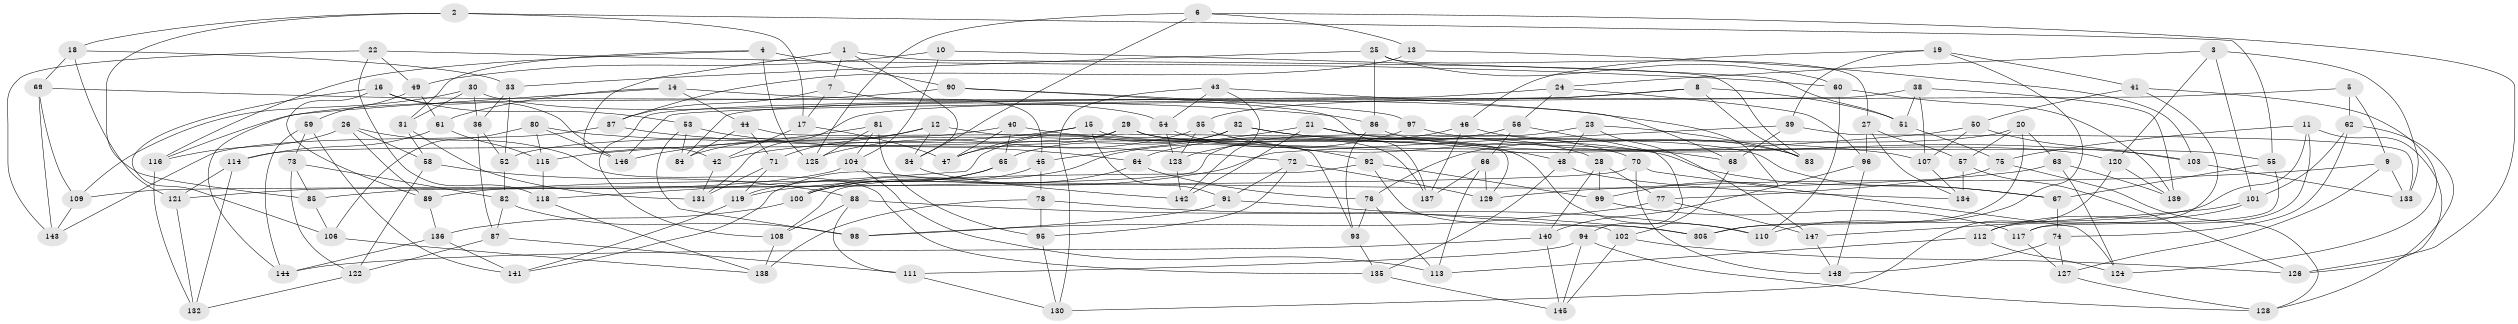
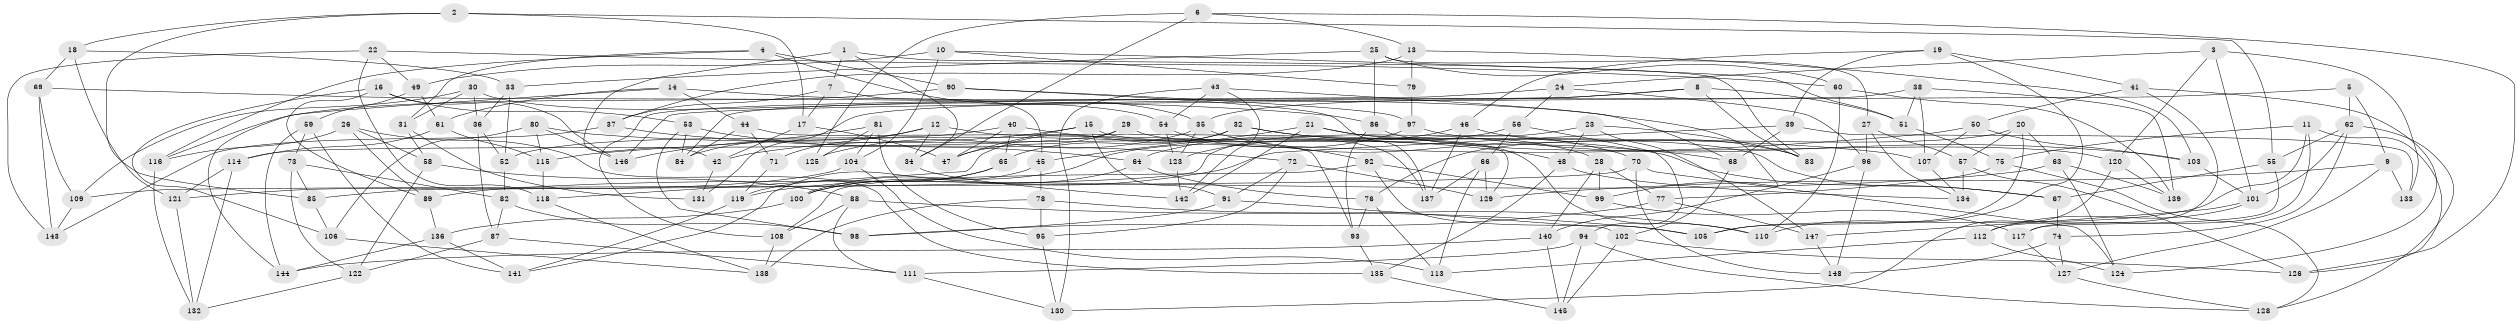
node "79": added
edge "4" -- "125": now "4" -- "35"
edge "29" -- "55": now "62" -- "55"
edge "71" -- "131": removed
edge "103" -- "133": now "103" -- "101"
node "305": label "305" -> "105"
